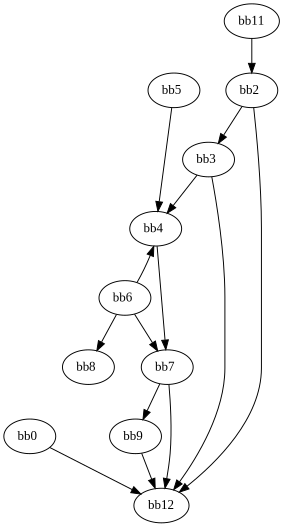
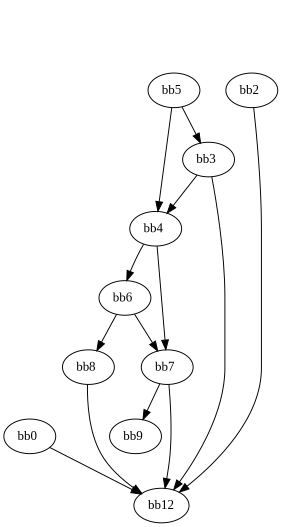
node "bb11": removed
edge "bb2" -> "bb3": now "bb5" -> "bb3"
edge "bb6" -> "bb4": reversed
edge "bb9" -> "bb12": now "bb8" -> "bb12"
